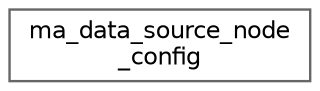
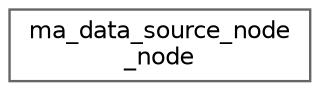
node "ma_data_source_node _config": label "ma_data_source_node _config" -> "ma_data_source_node _node"
